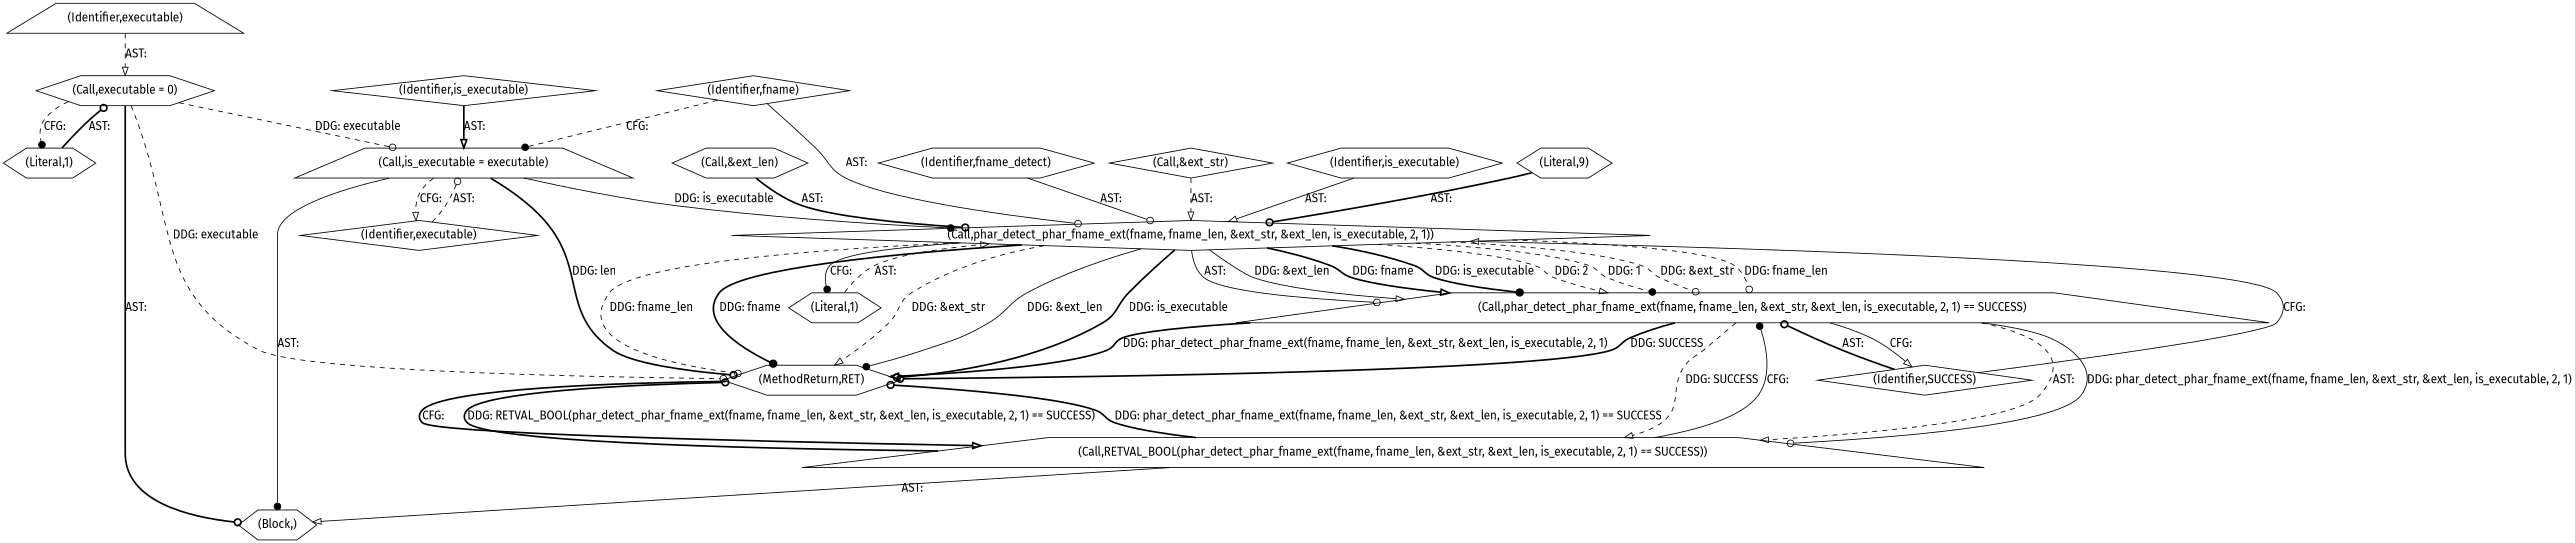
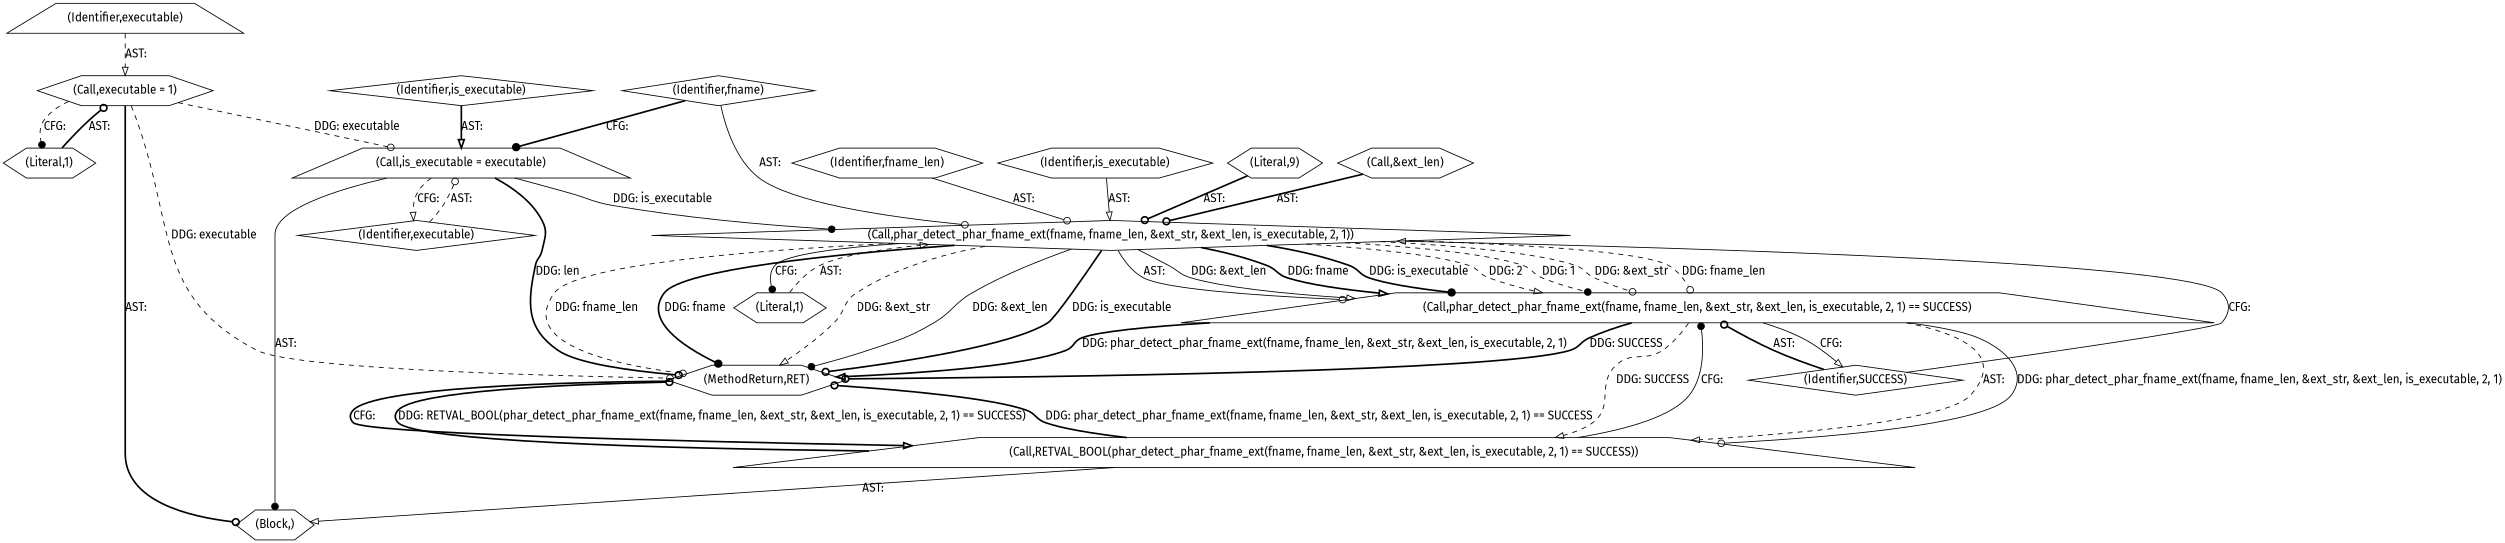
node "(Call,executable = 0)": label "(Call,executable = 0)" -> "(Call,executable = 1)"
edge "(Identifier,fname)" -> "(Call,is_executable = executable)": style dashed -> bold
node "(Identifier,fname_detect)": label "(Identifier,fname_detect)" -> "(Identifier,fname_len)"
node "(Call,&ext_str)": removed
